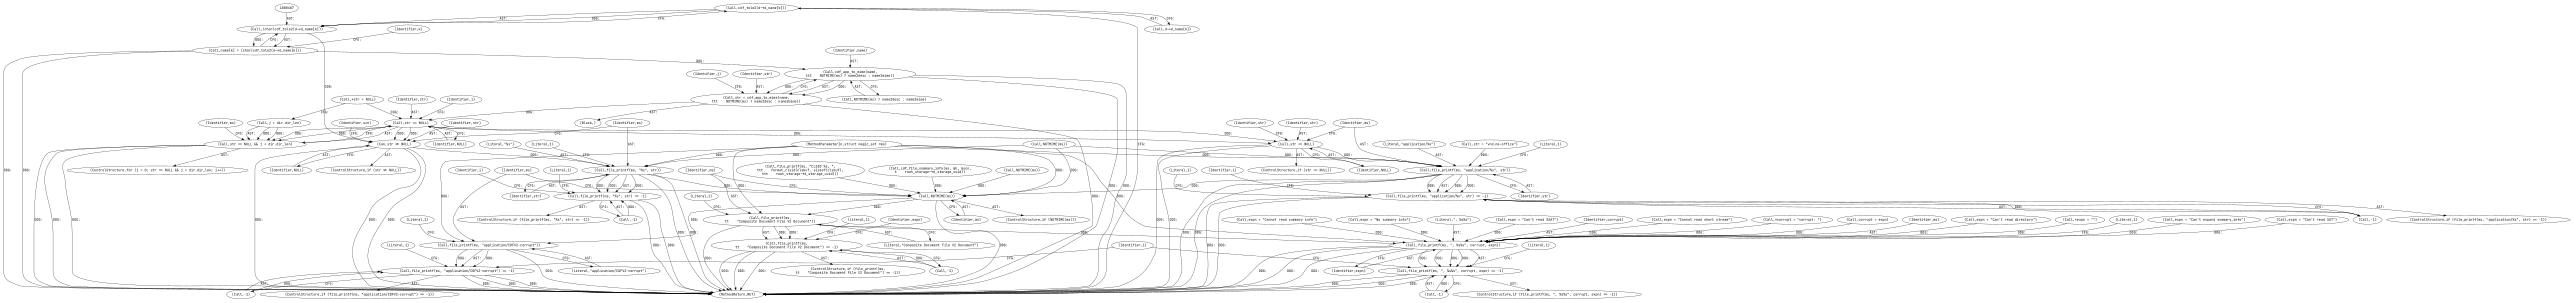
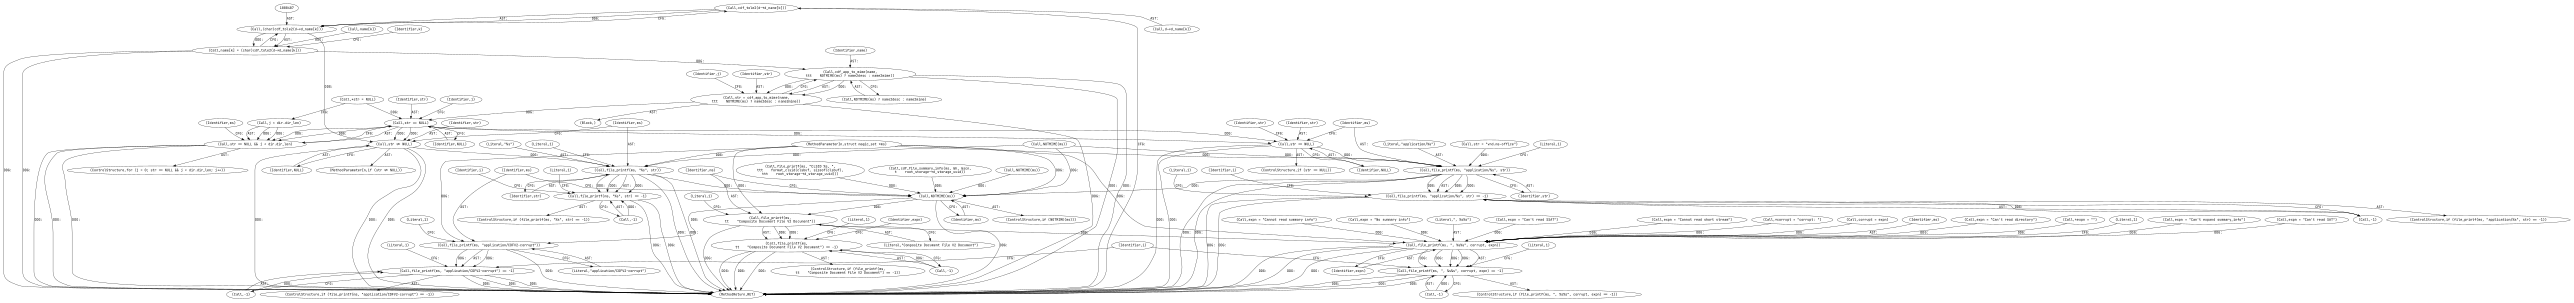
edge "(Call,cdf_tole2(d->d_name[k]))" -> "(Call,d->d_name[k])": removed, label "CFG:"
node "(Call,name[k])": added
node "(Identifier,scn)": removed
node "(Can,str != NULL)": label "(Can,str != NULL)" -> "(Call,str != NULL)"
node "(ControlStructure,if (str != NULL))": label "(ControlStructure,if (str != NULL))" -> "(MethodParameterIn,if (str != NULL))"
node "(Identifier,corrupt)": removed
